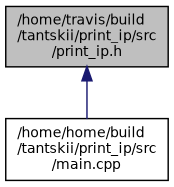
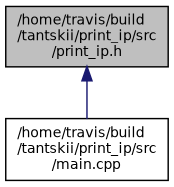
node "/home/home/build /tantskii/print_ip/src /main.cpp": label "/home/home/build /tantskii/print_ip/src /main.cpp" -> "/home/travis/build /tantskii/print_ip/src /main.cpp"
